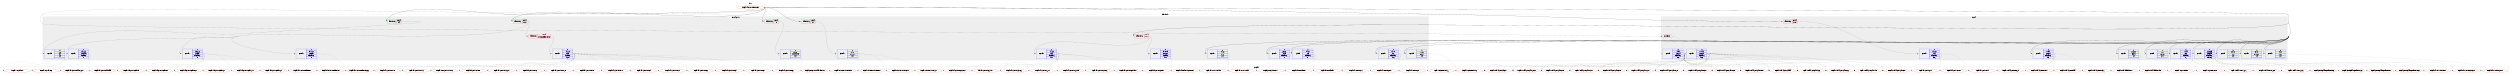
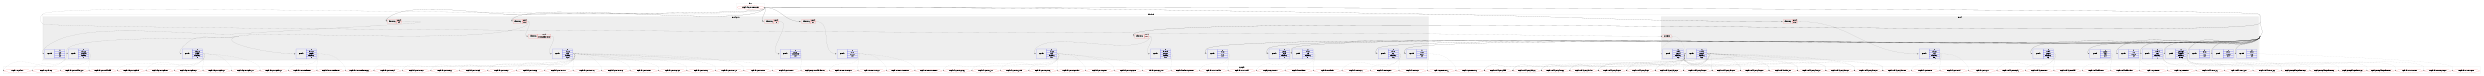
node "portage://intltool-lang/python-2.7.15": label "portage://intltool-lang/python-2.7.15" -> "portage://dev-lang/python-2.7.15"
node "portage://sys-devel/automake-1.14.1-r2": label "portage://sys-devel/automake-1.14.1-r2" -> "portage://sys-devel/sqlite-1.14.1-r2"
node "portage://sys-devel/autoconf-2.64-r1": removed
